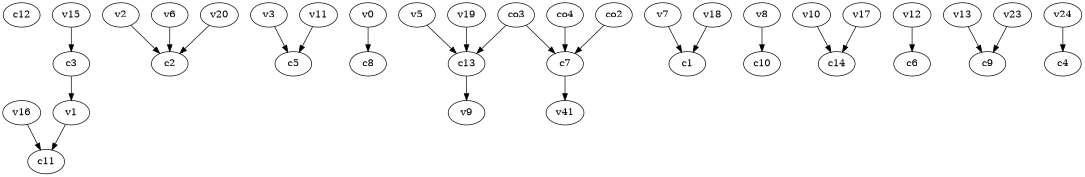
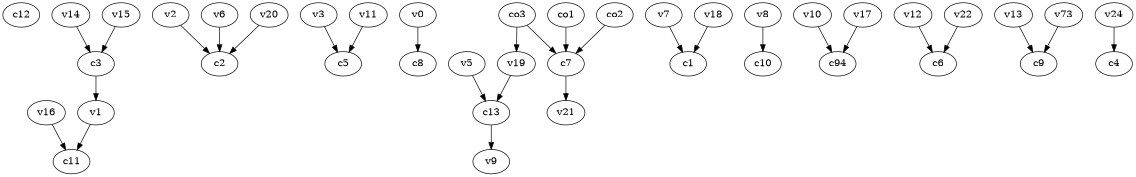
node "v14": added
node "co4": label "co4" -> "co1"
node "v22": added
node "v23": label "v23" -> "v73"
edge "co3" -> "c13": now "co3" -> "v19"
node "c14": label "c14" -> "c94"
node "v41": label "v41" -> "v21"
